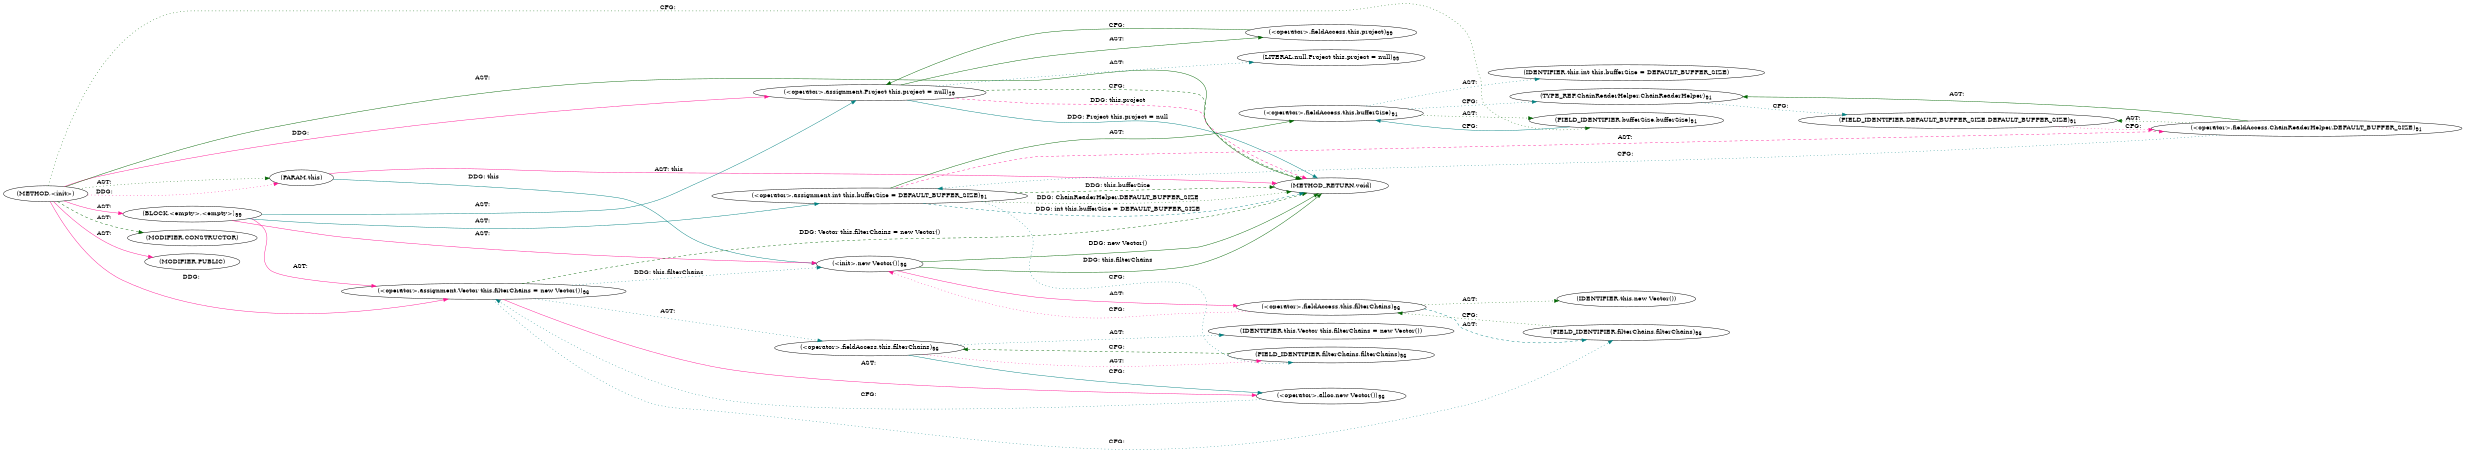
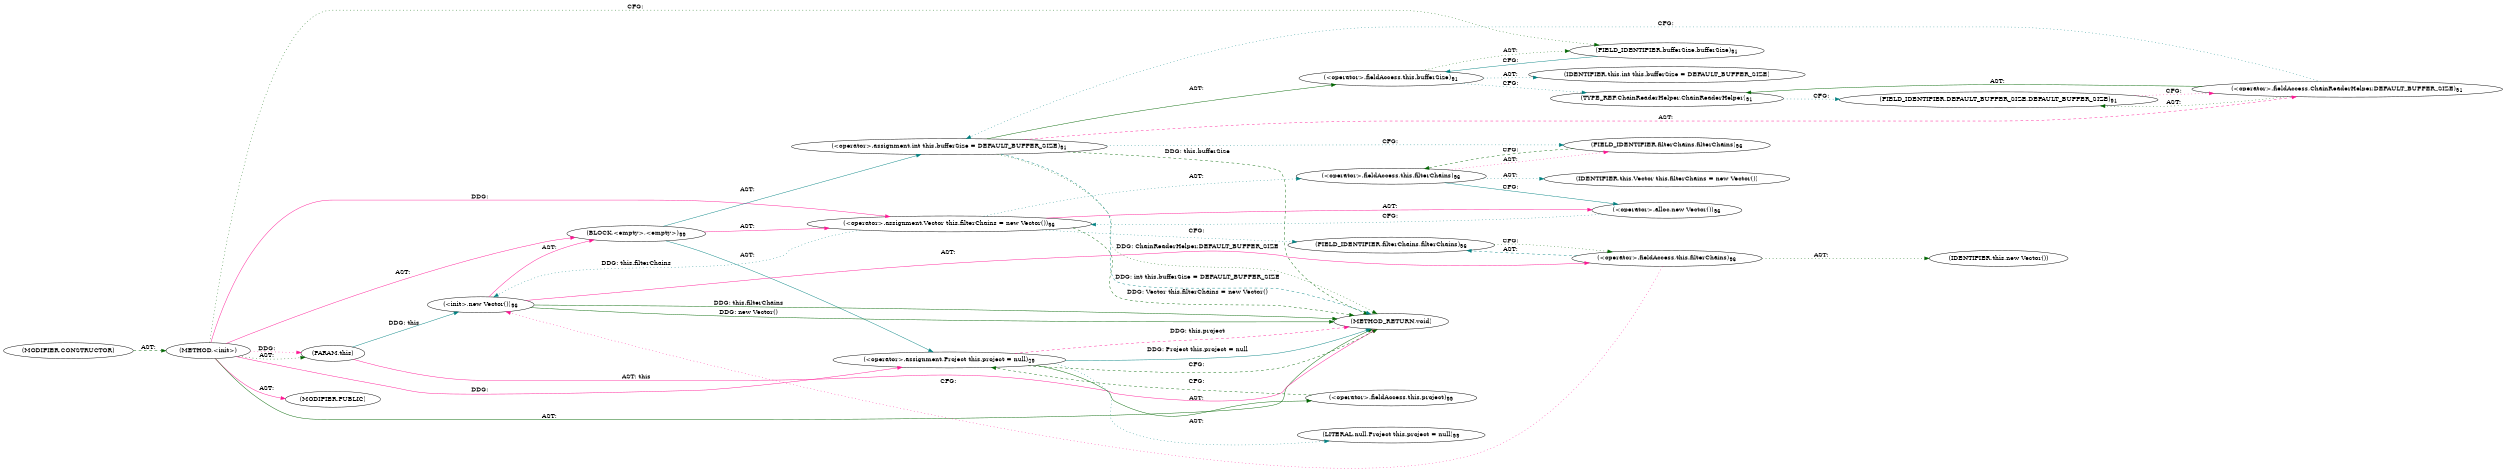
edge "(<operator>.fieldAccess,this.project)" -> "(<operator>.assignment,Project this.project = null)": style solid -> dashed
edge "(METHOD,<init>)" -> "(MODIFIER,CONSTRUCTOR)": reversed
edge "(BLOCK,<empty>,<empty>)" -> "(<init>,new Vector())": reversed
